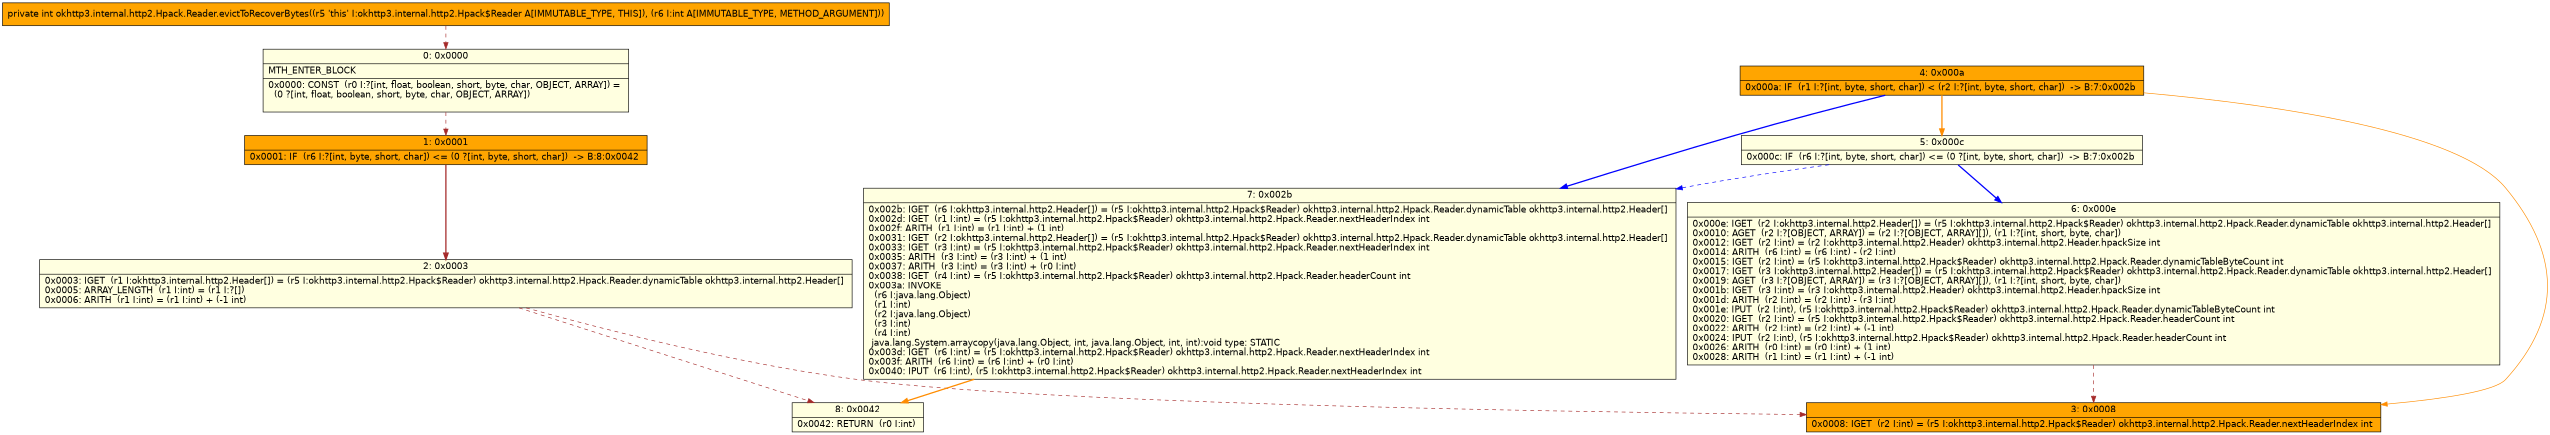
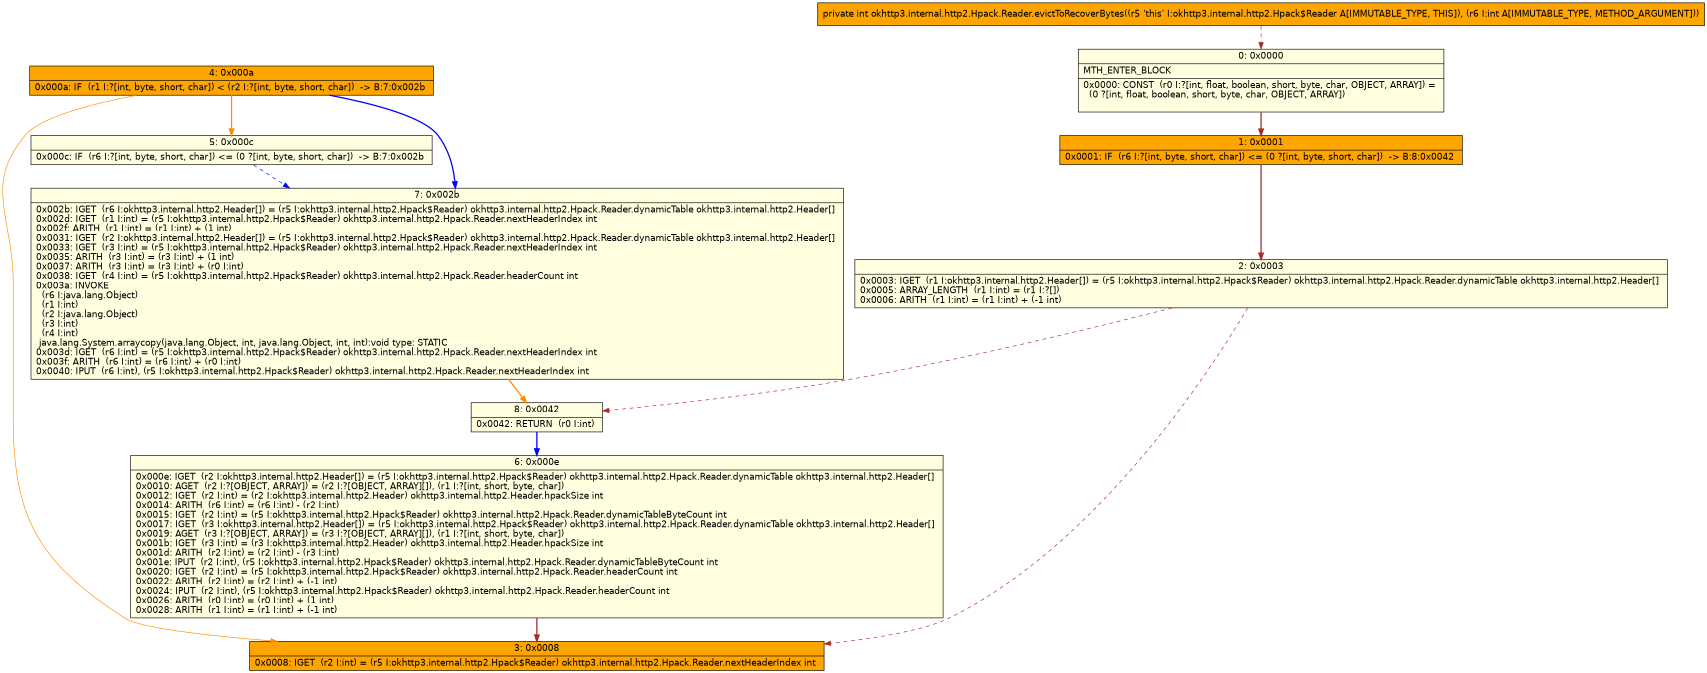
edge "0: 0x0000" -> "1: 0x0001": style dashed -> bold
edge "5: 0x000c" -> "6: 0x000e": now "8: 0x0042" -> "6: 0x000e"
edge "6: 0x000e" -> "3: 0x0008": style dashed -> bold
